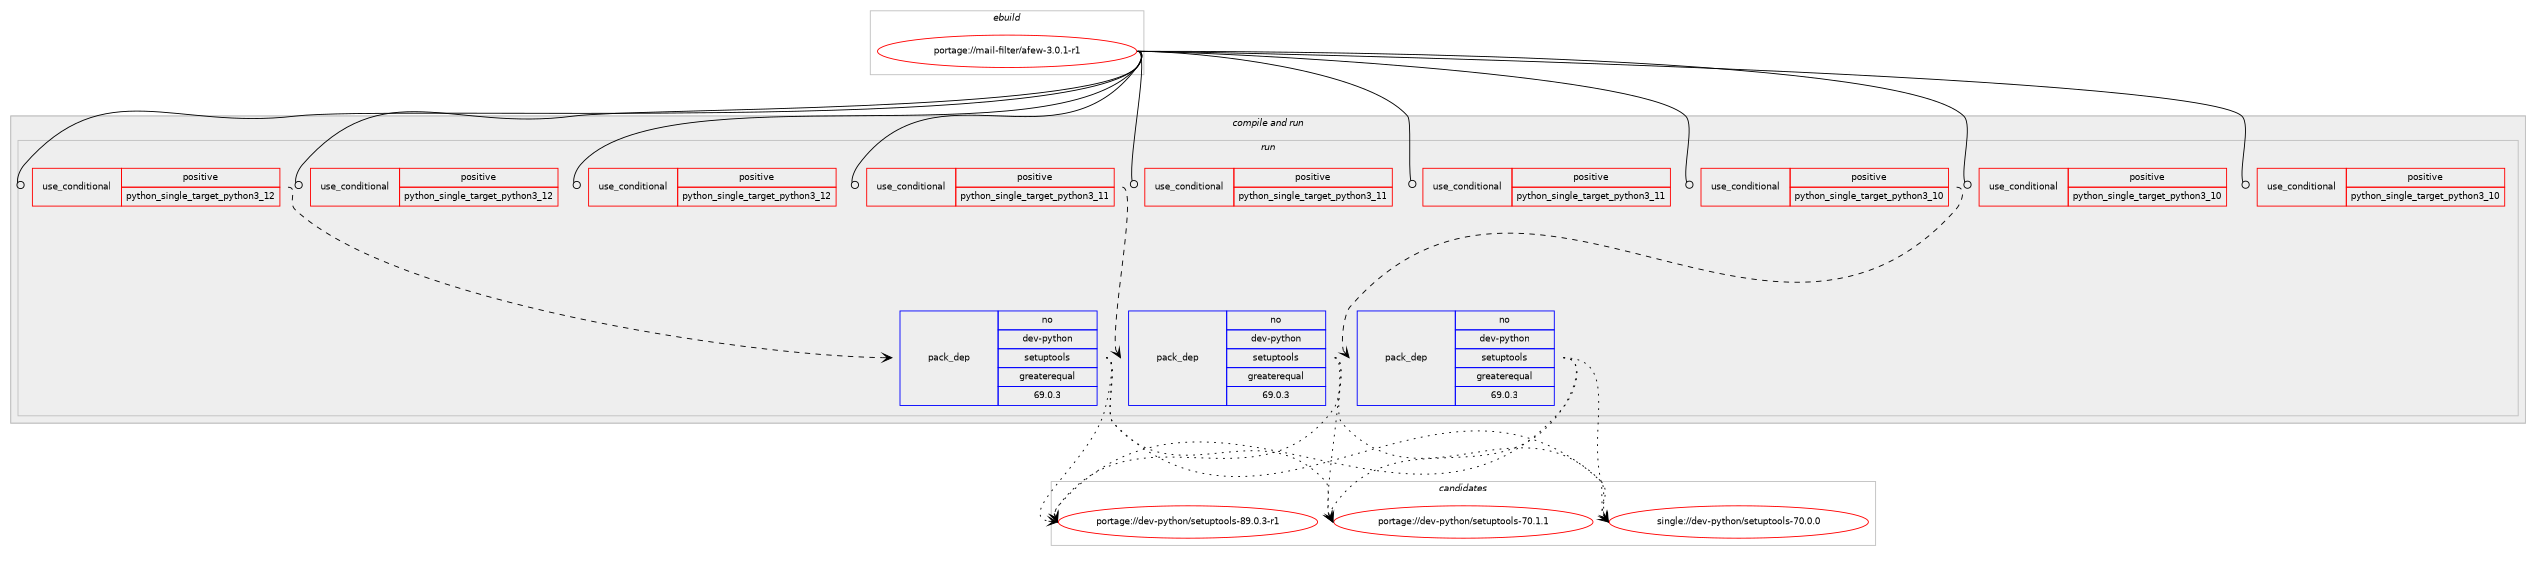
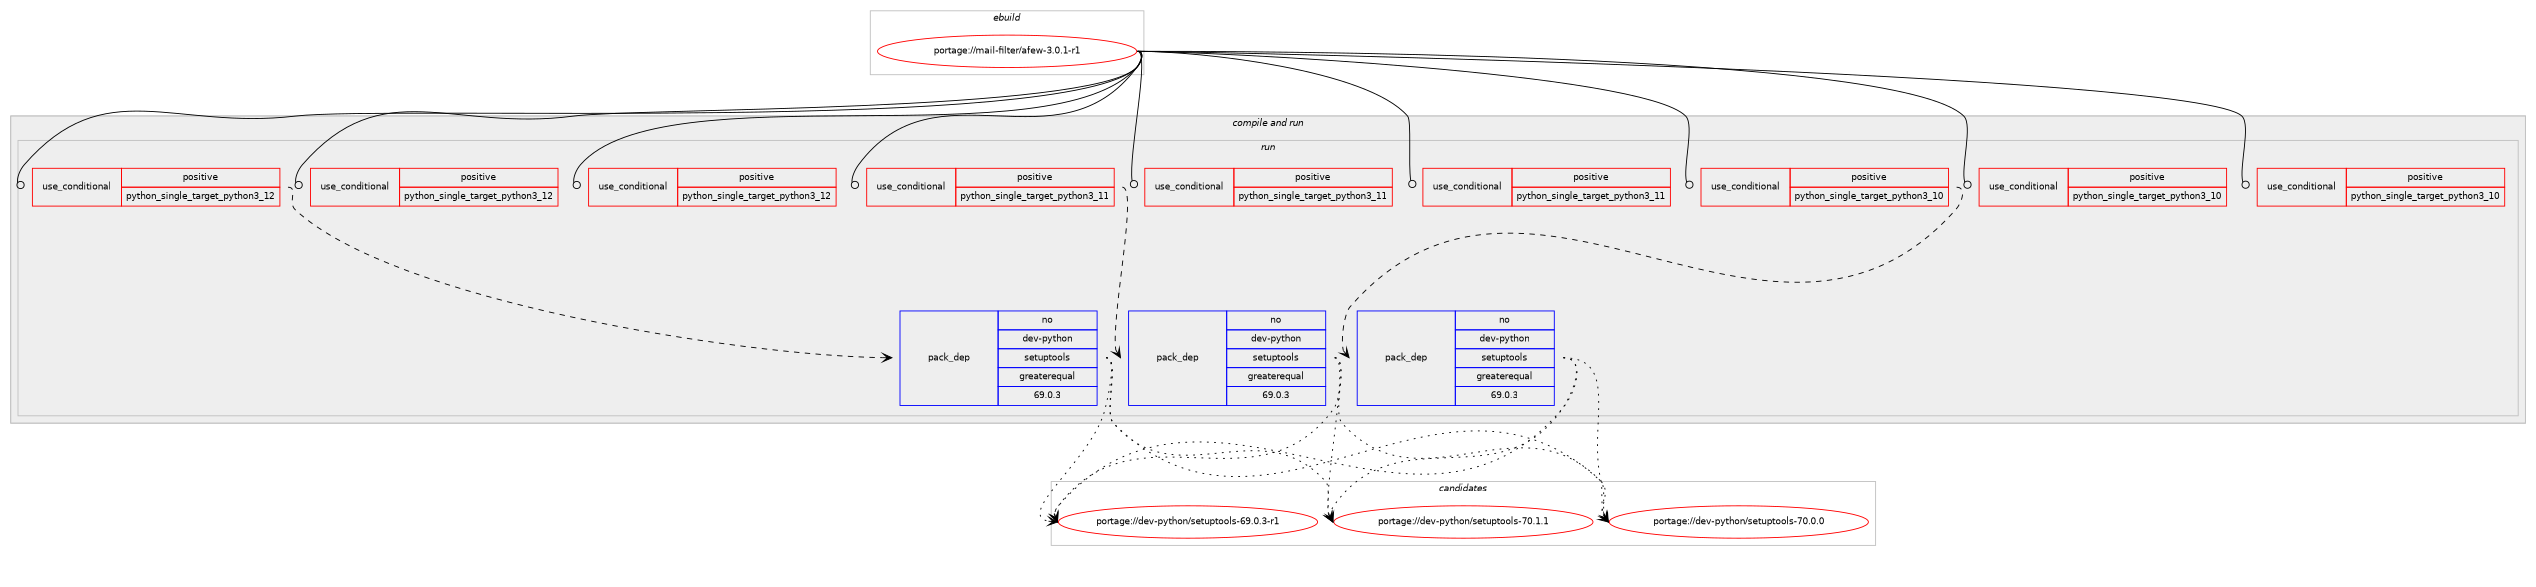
node "portage://dev-python/setuptools-89.0.3-r1": label "portage://dev-python/setuptools-89.0.3-r1" -> "portage://dev-python/setuptools-69.0.3-r1"
node "single://dev-python/setuptools-70.0.0": label "single://dev-python/setuptools-70.0.0" -> "portage://dev-python/setuptools-70.0.0"
